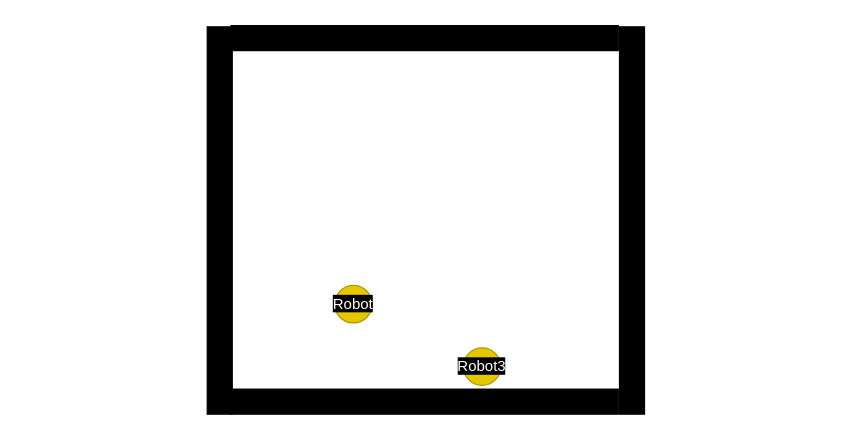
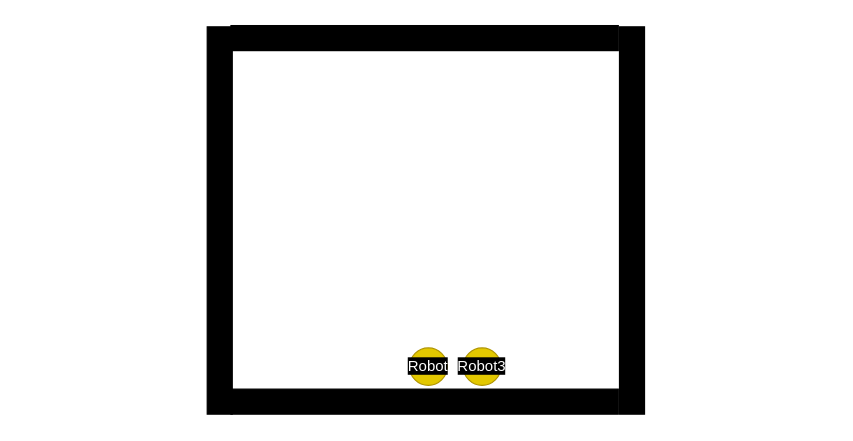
node "Robot": moved (353, 304) -> (428, 367)
